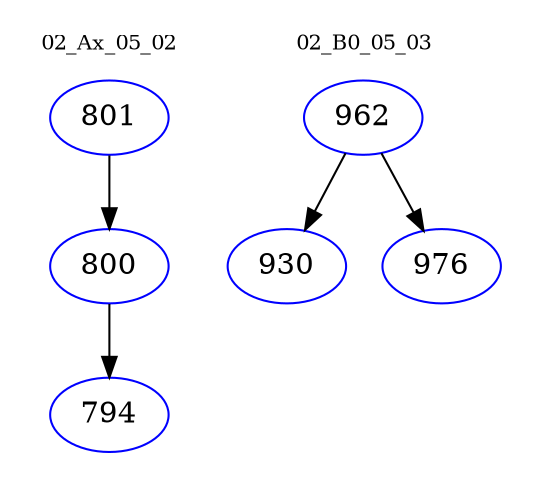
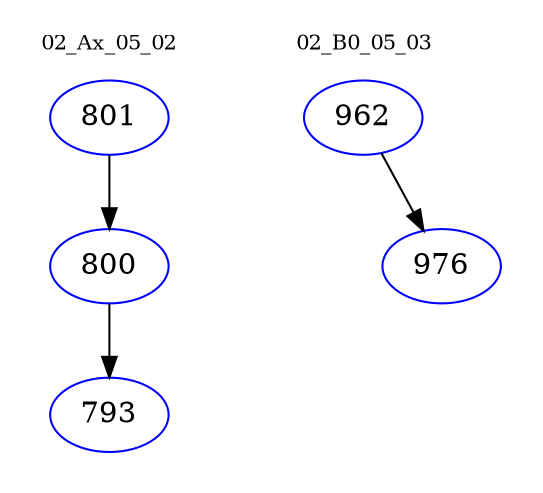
node "930": removed
node "794": label "794" -> "793"
